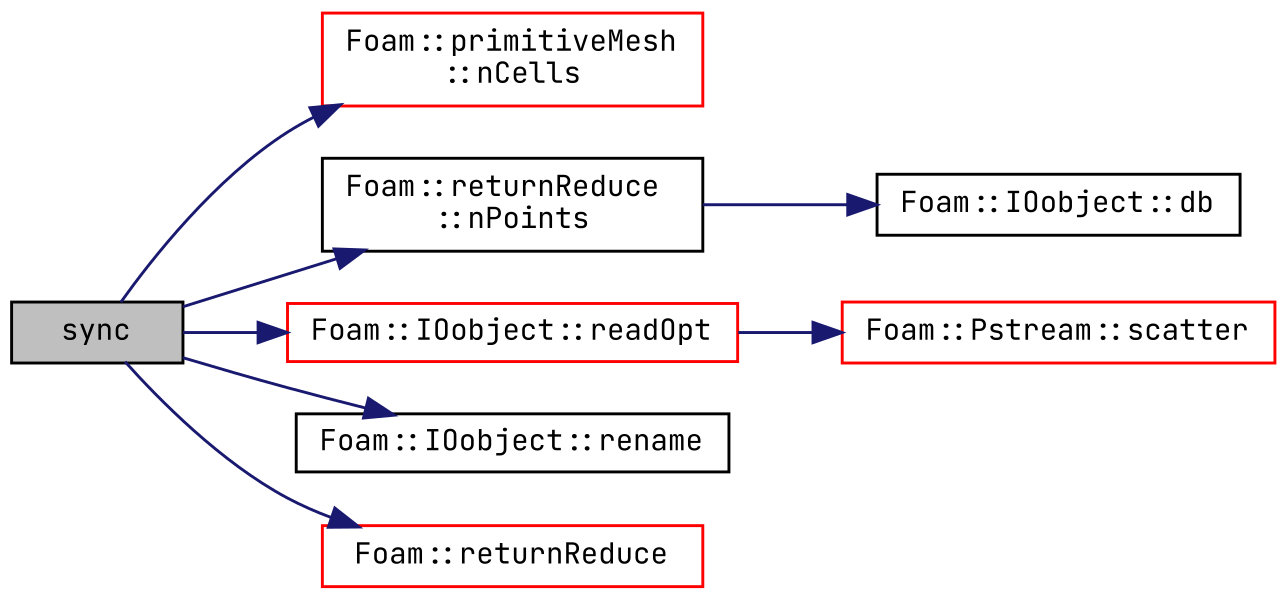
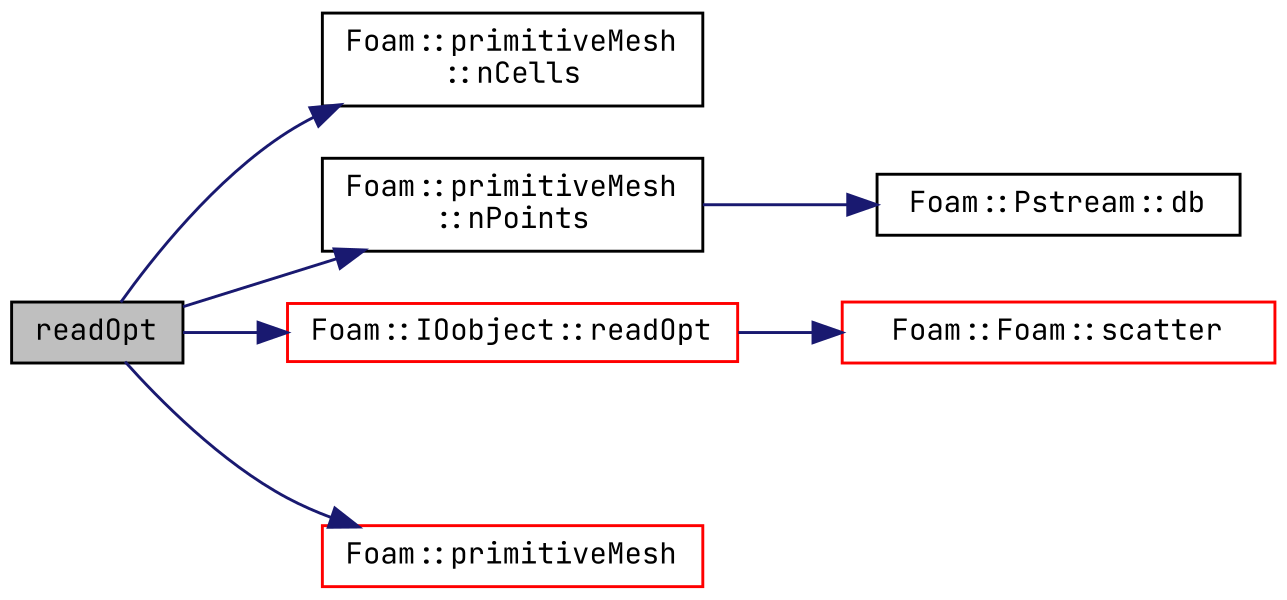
node "Foam::primitiveMesh ::nCells": color red -> black
node "Foam::returnReduce ::nPoints": label "Foam::returnReduce ::nPoints" -> "Foam::primitiveMesh ::nPoints"
node "Foam::IOobject::db": label "Foam::IOobject::db" -> "Foam::Pstream::db"
node "sync": label "sync" -> "readOpt"
node "Foam::Pstream::scatter": label "Foam::Pstream::scatter" -> "Foam::Foam::scatter"
node "Foam::IOobject::rename": removed
node "Foam::returnReduce": label "Foam::returnReduce" -> "Foam::primitiveMesh"
